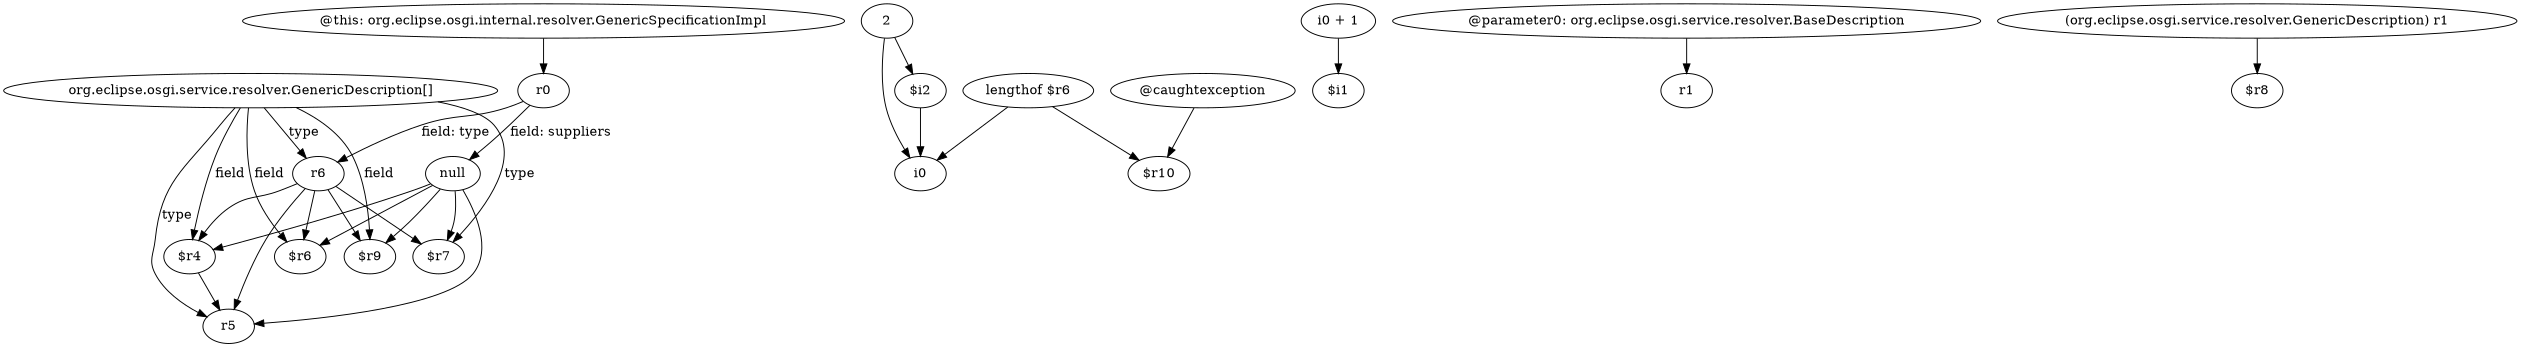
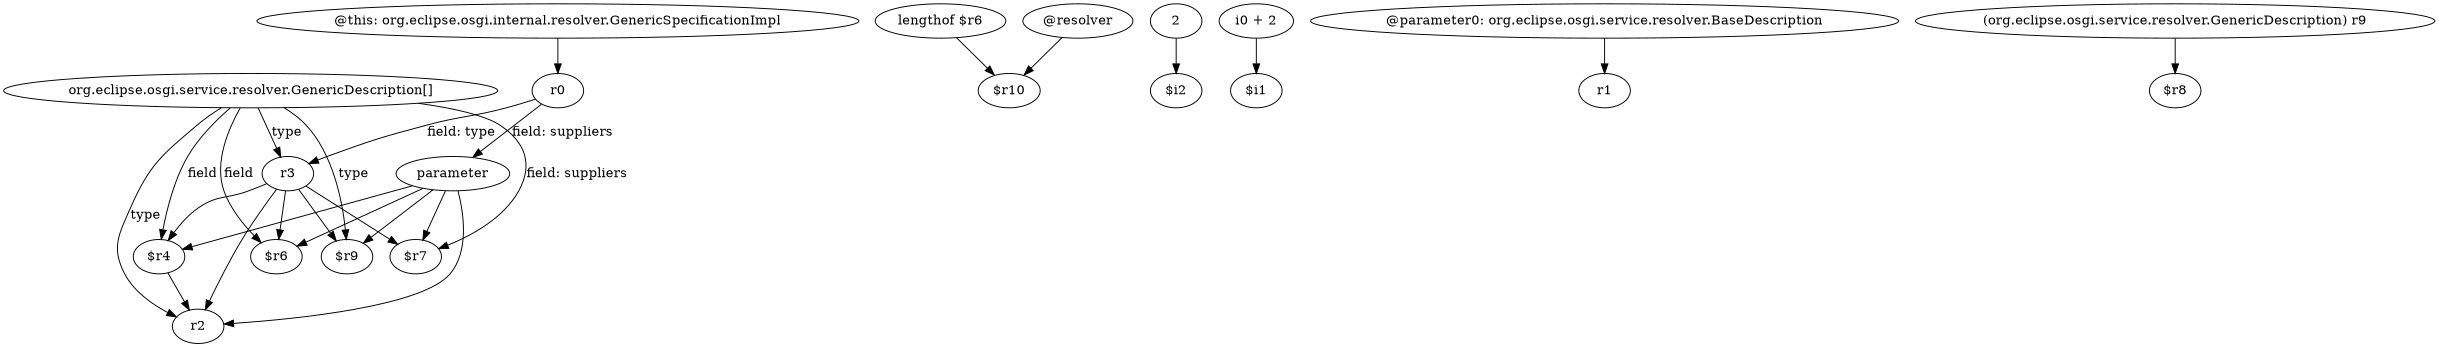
node "i0 + 1": label "i0 + 1" -> "i0 + 2"
node "(org.eclipse.osgi.service.resolver.GenericDescription) r1": label "(org.eclipse.osgi.service.resolver.GenericDescription) r1" -> "(org.eclipse.osgi.service.resolver.GenericDescription) r9"
node "@caughtexception": label "@caughtexception" -> "@resolver"
node "r6": label "r6" -> "r3"
edge "org.eclipse.osgi.service.resolver.GenericDescription[]" -> "$r9": label "field" -> "type"
node "null": label "null" -> "parameter"
edge "org.eclipse.osgi.service.resolver.GenericDescription[]" -> "$r7": label "type" -> "field: suppliers"
node "i0": removed
node "r5": label "r5" -> "r2"
